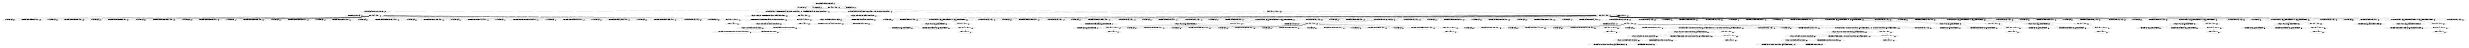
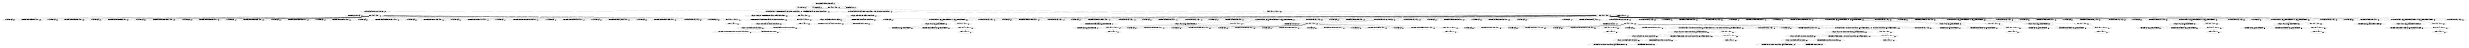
node "(IDENTIFIER,COMPRESSION_LZW,<empty>)": removed
node "(IDENTIFIER,COMPRESSION_CCITTFAX3,<empty>)": removed
